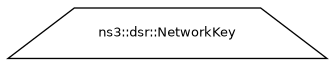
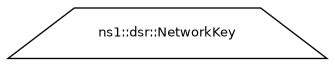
node "ns3::dsr::NetworkKey": label "ns3::dsr::NetworkKey" -> "ns1::dsr::NetworkKey"
